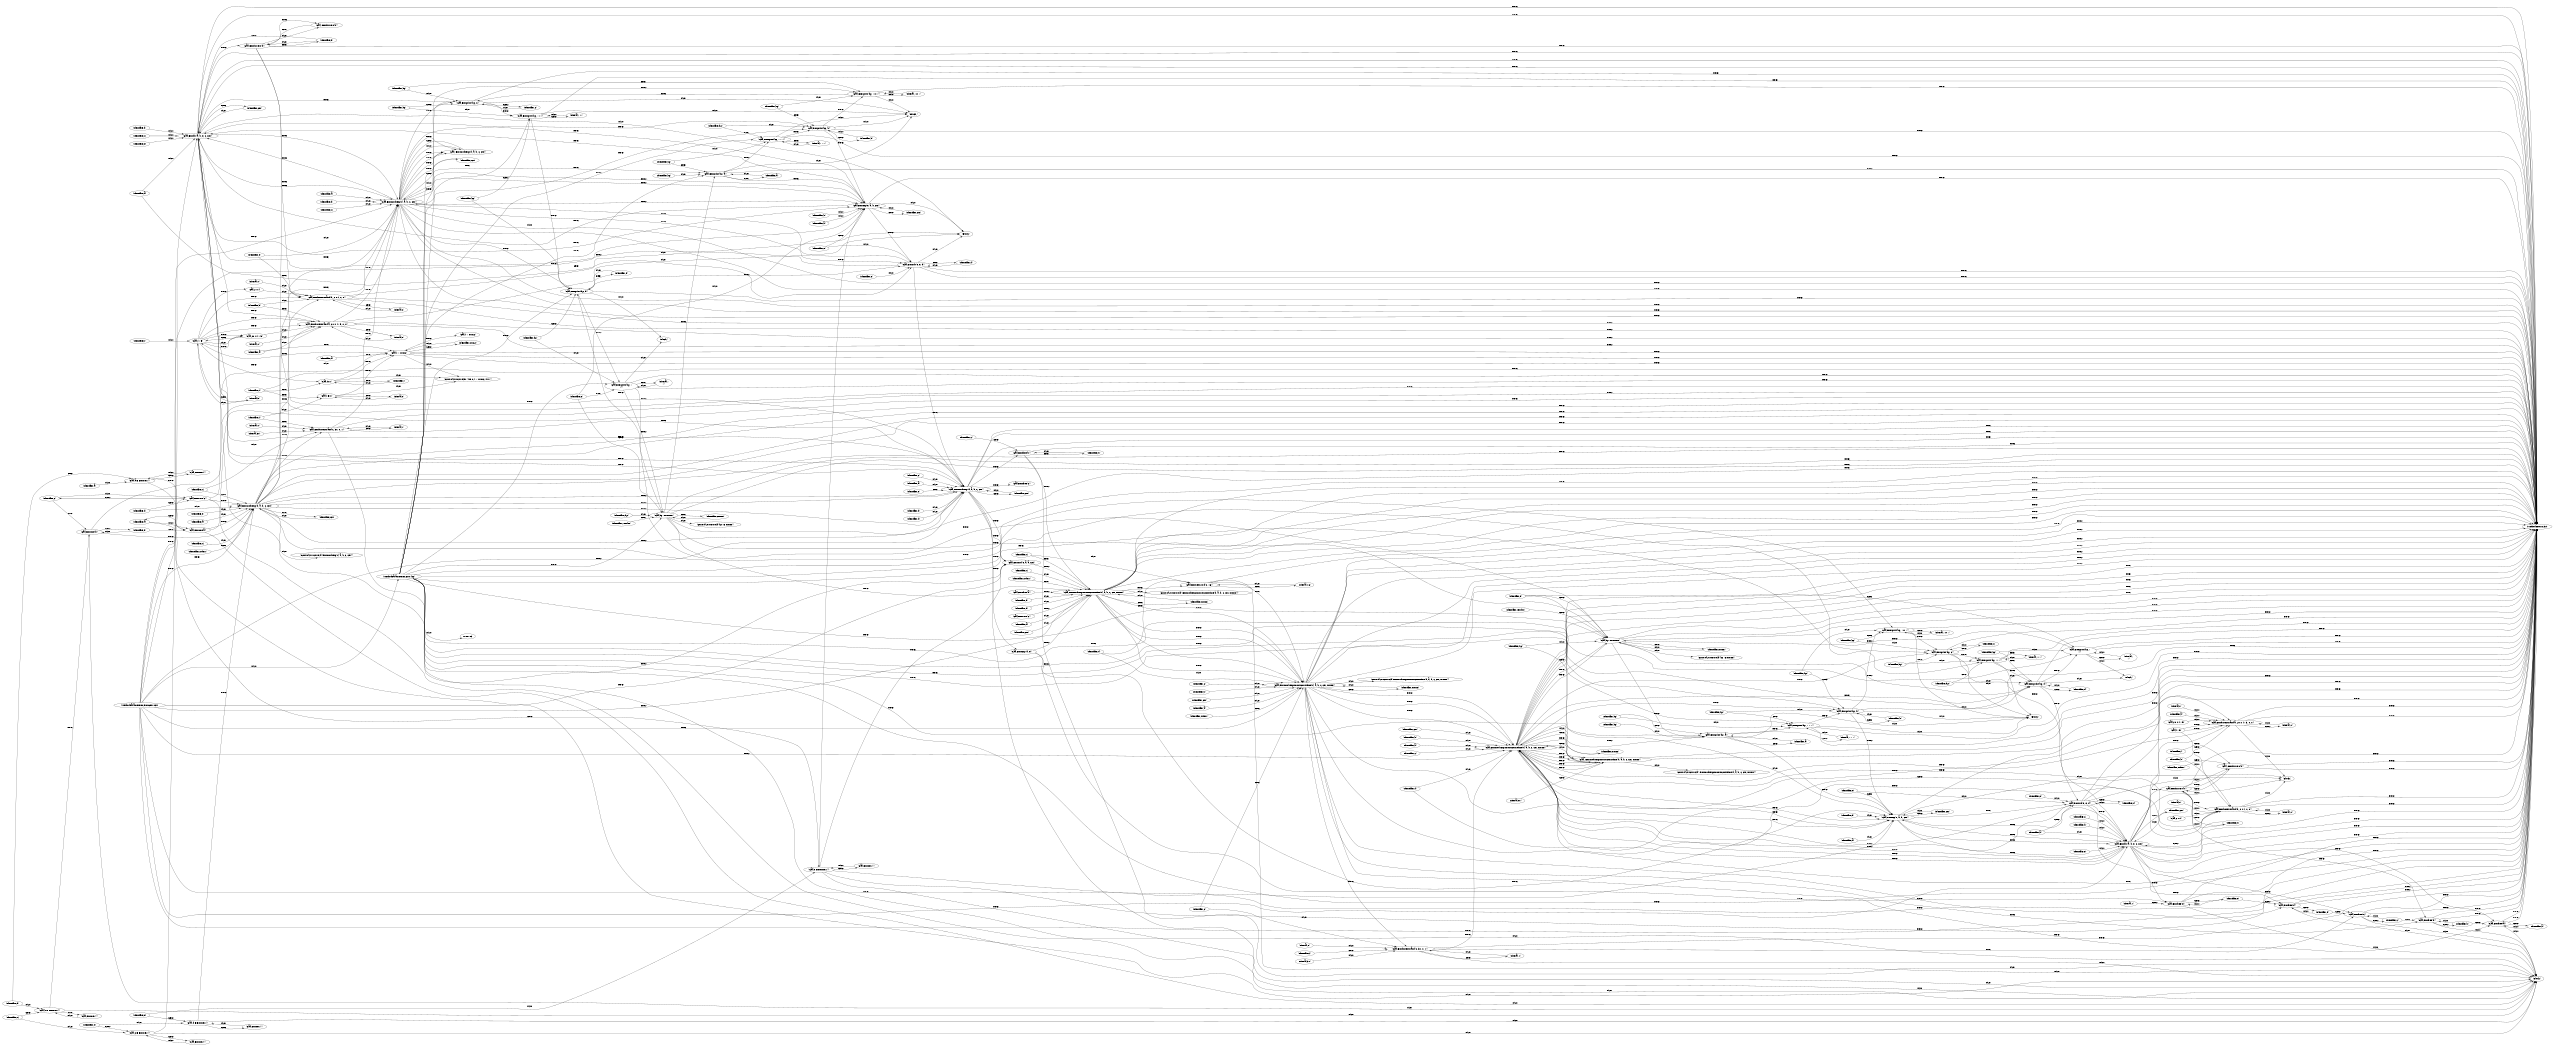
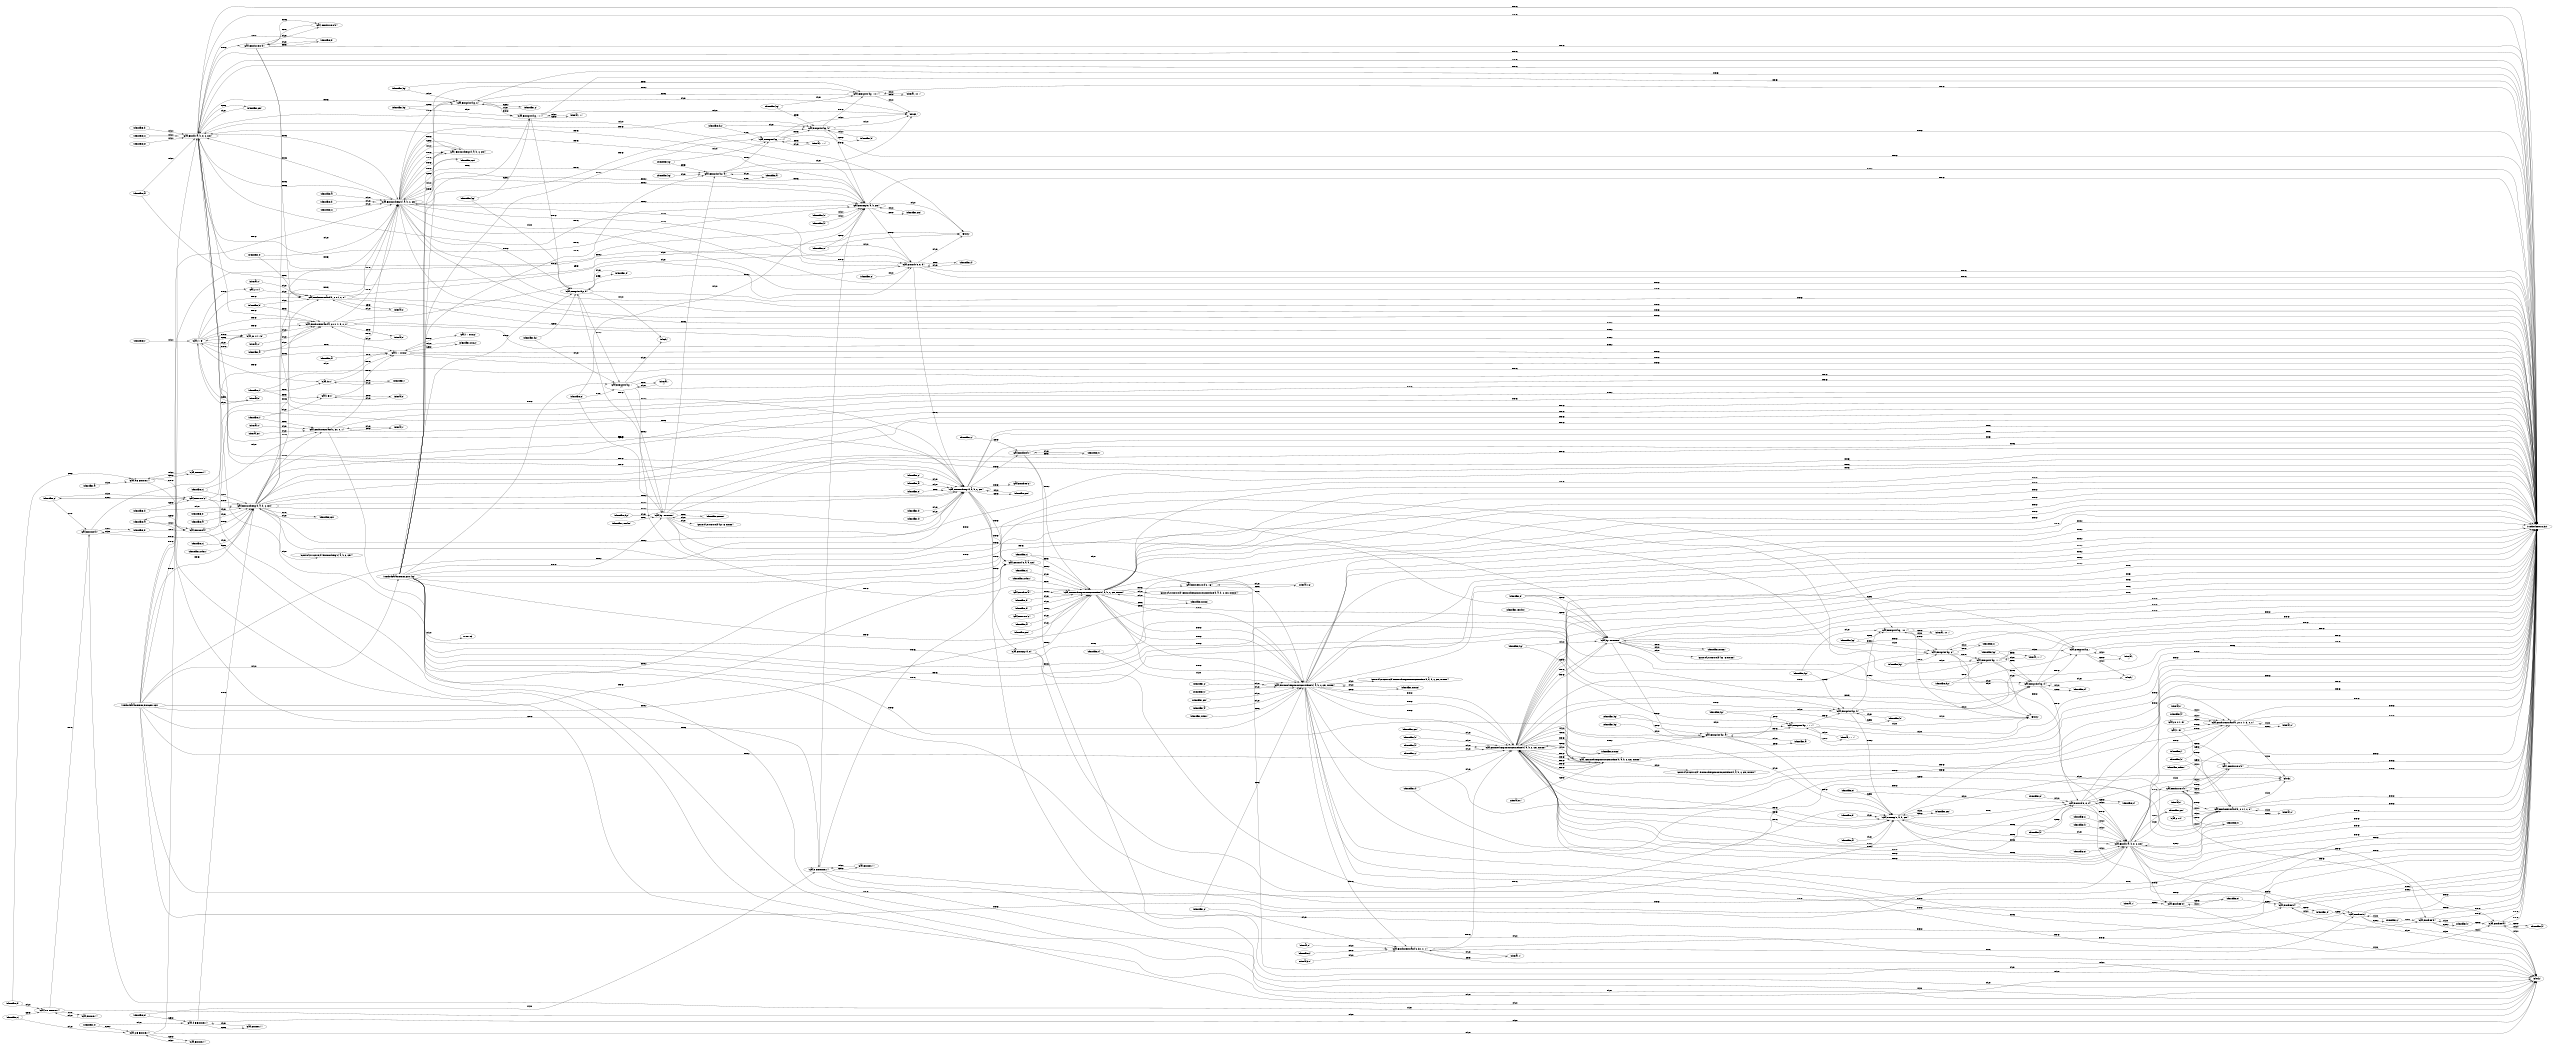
node "(ControlStructure,for (i = 0; i < num2; i++))": removed
edge "(MethodParameterIn,BN_CTX *ctx)" -> "(MethodReturn,int)": removed, label "DDG:"
